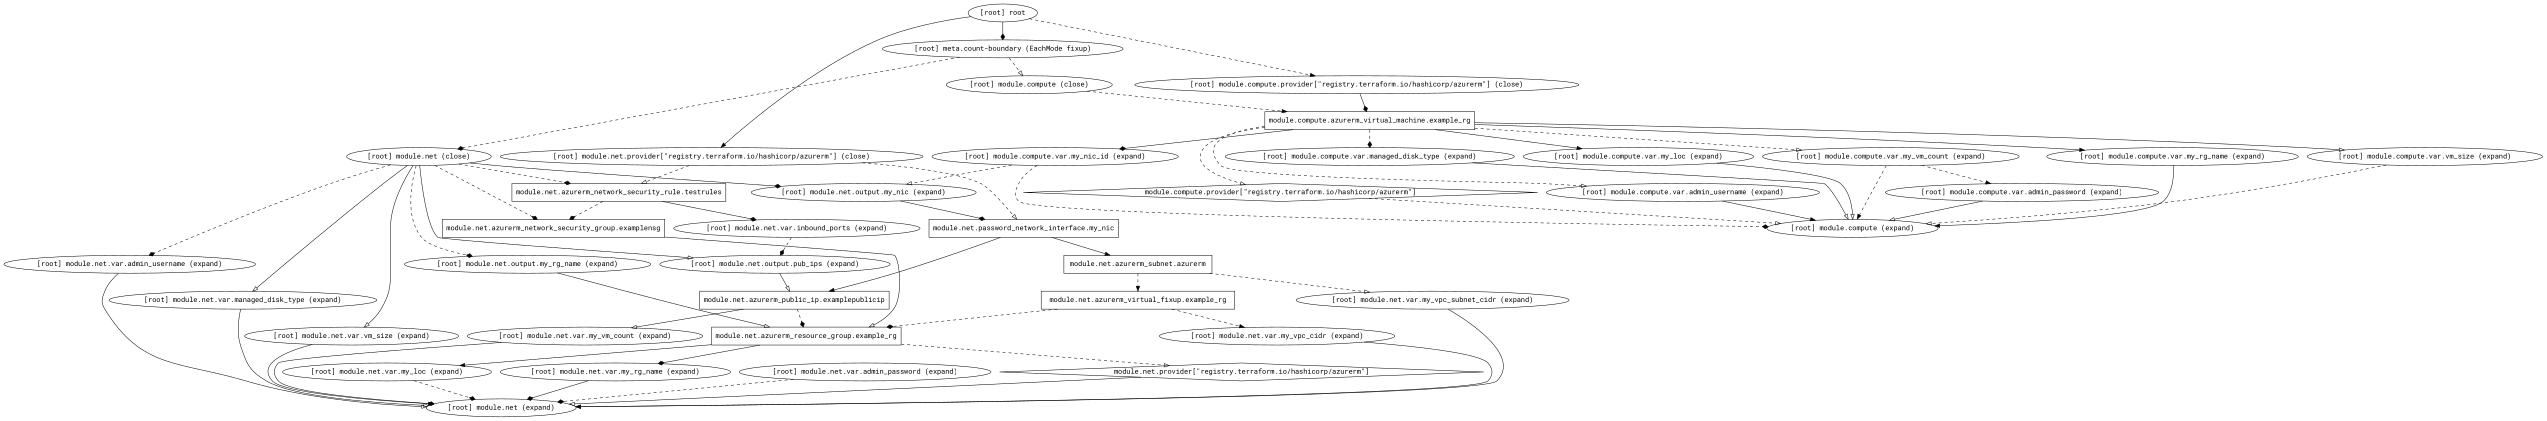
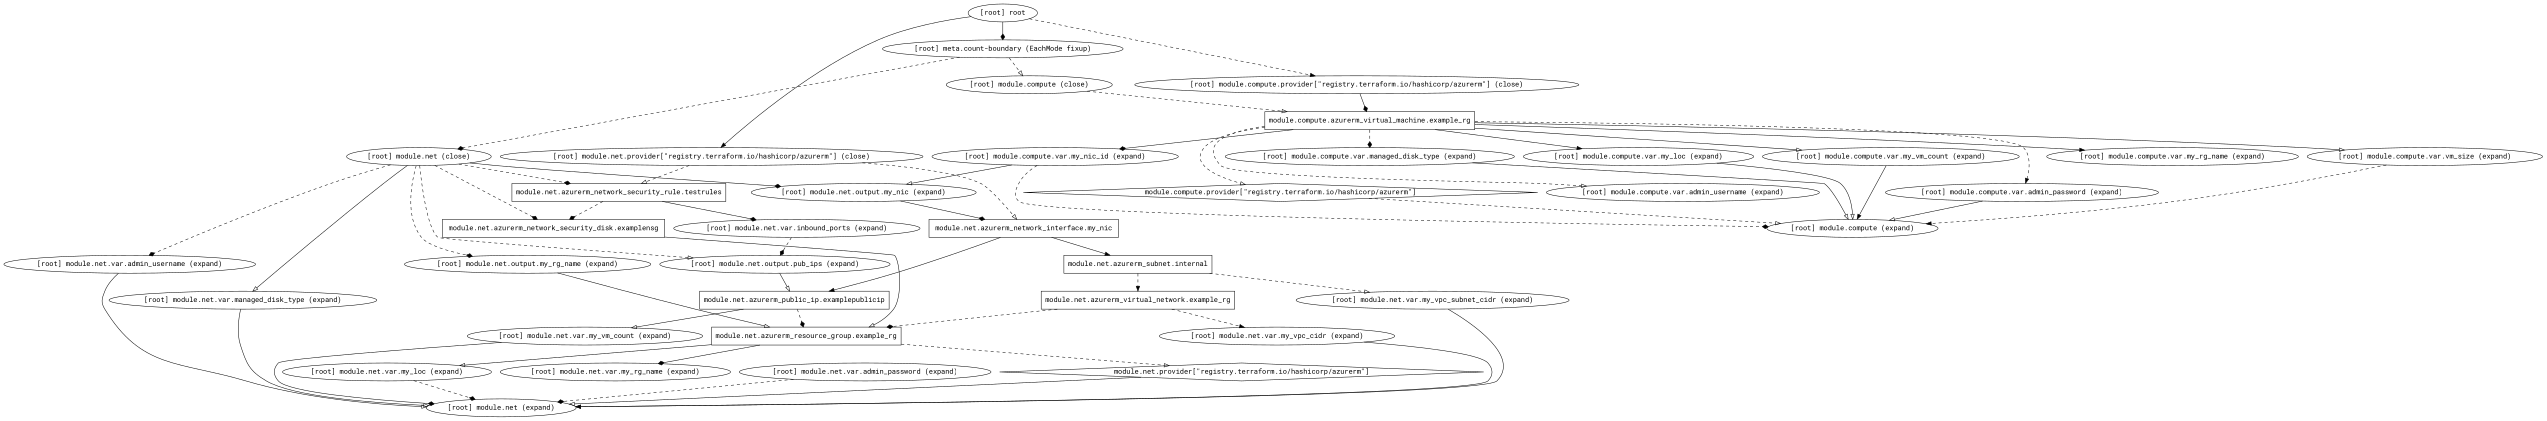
edge "[root] module.compute (close)" -> "module.compute.azurerm_virtual_machine.example_rg": arrowhead normal -> onormal
edge "module.compute.azurerm_virtual_machine.example_rg" -> "[root] module.compute.var.my_vm_count (expand)": style dashed -> solid
edge "[root] module.compute.var.my_nic_id (expand)" -> "[root] module.net.output.my_nic (expand)": style dashed -> solid
edge "[root] module.compute.var.my_vm_count (expand)" -> "[root] module.compute.var.admin_password (expand)": now "module.compute.azurerm_virtual_machine.example_rg" -> "[root] module.compute.var.admin_password (expand)"
edge "[root] module.compute.var.my_vm_count (expand)" -> "[root] module.compute (expand)": style dashed -> solid
edge "[root] module.compute.var.vm_size (expand)" -> "[root] module.compute (expand)": arrowhead onormal -> normal
edge "[root] module.compute.var.admin_username (expand)" -> "[root] module.compute (expand)": removed
edge "[root] module.compute.var.my_rg_name (expand)" -> "[root] module.compute (expand)": removed
node "module.net.azurerm_network_security_group.examplensg": label "module.net.azurerm_network_security_group.examplensg" -> "module.net.azurerm_network_security_disk.examplensg"
node "module.net.password_network_interface.my_nic": label "module.net.password_network_interface.my_nic" -> "module.net.azurerm_network_interface.my_nic"
edge "[root] module.net (close)" -> "[root] module.net.output.pub_ips (expand)": style solid -> dashed
node "module.net.azurerm_subnet.azurerm": label "module.net.azurerm_subnet.azurerm" -> "module.net.azurerm_subnet.internal"
node "module.net.azurerm_virtual_fixup.example_rg": label "module.net.azurerm_virtual_fixup.example_rg" -> "module.net.azurerm_virtual_network.example_rg"
node "[root] module.net.var.vm_size (expand)": removed
edge "module.net.azurerm_resource_group.example_rg" -> "[root] module.net.var.my_loc (expand)": arrowhead normal -> onormal
edge "[root] module.net.var.my_rg_name (expand)" -> "[root] module.net (expand)": removed
